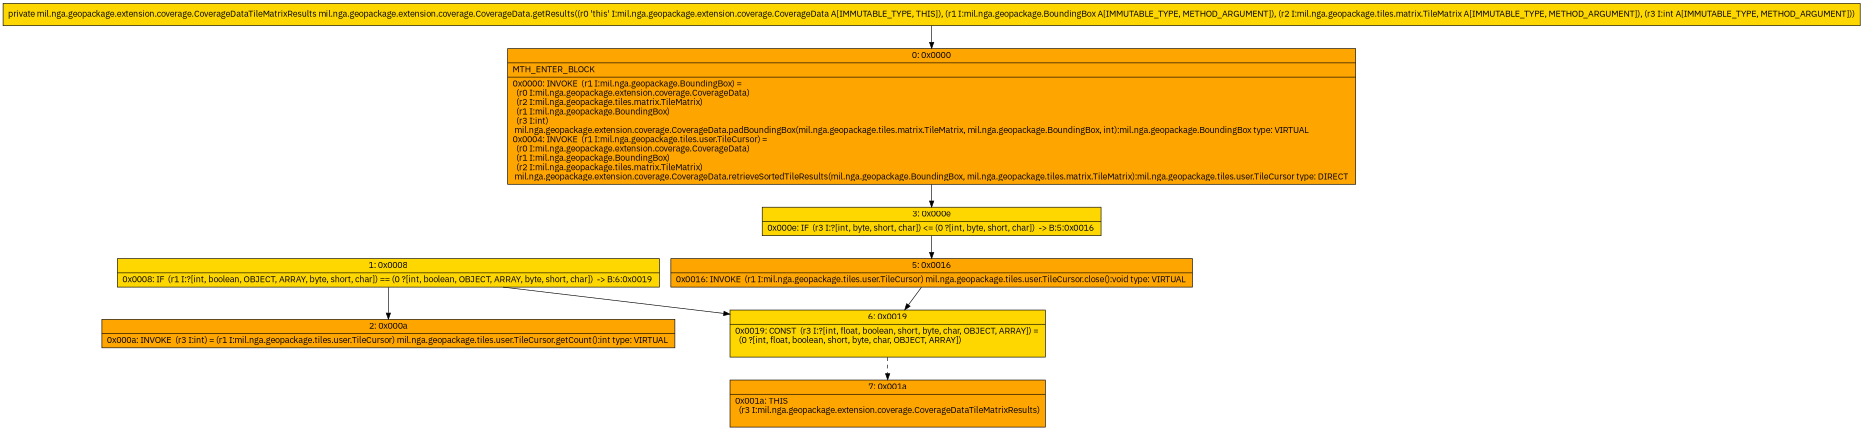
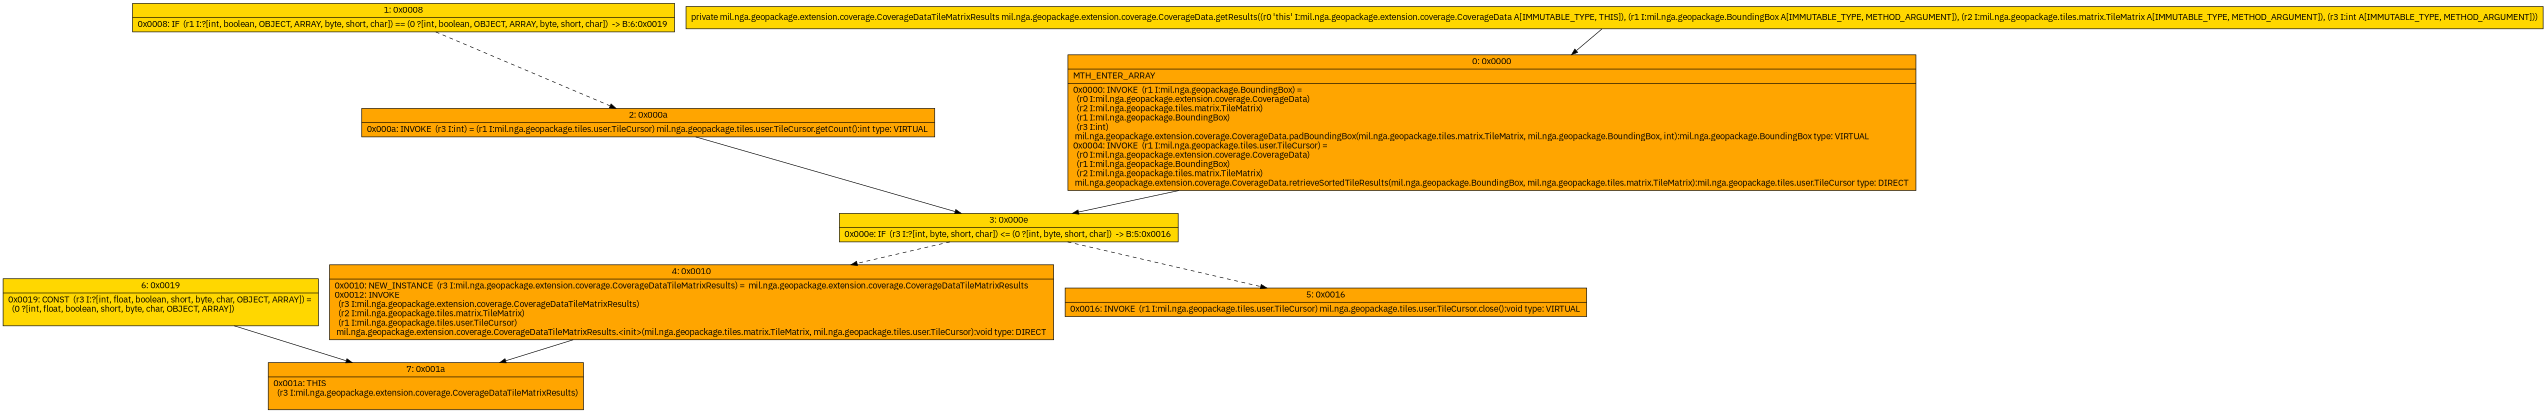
node "0: 0x0000": text "MTH_ENTER_BLOCK" -> "MTH_ENTER_ARRAY"
edge "2: 0x000a" -> "3: 0x000e": added
edge "3: 0x000e" -> "5: 0x0016": style solid -> dashed
edge "5: 0x0016" -> "6: 0x0019": removed
edge "1: 0x0008" -> "2: 0x000a": style solid -> dashed
edge "1: 0x0008" -> "6: 0x0019": removed
node "4: 0x0010": added
edge "6: 0x0019" -> "7: 0x001a": style dashed -> solid
